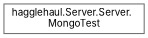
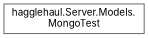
node "hagglehaul.Server.Server. MongoTest": label "hagglehaul.Server.Server. MongoTest" -> "hagglehaul.Server.Models. MongoTest"
